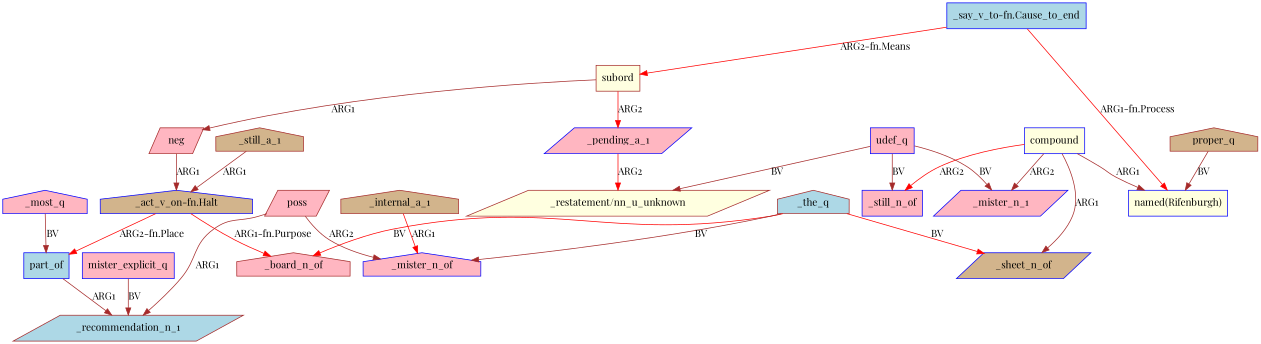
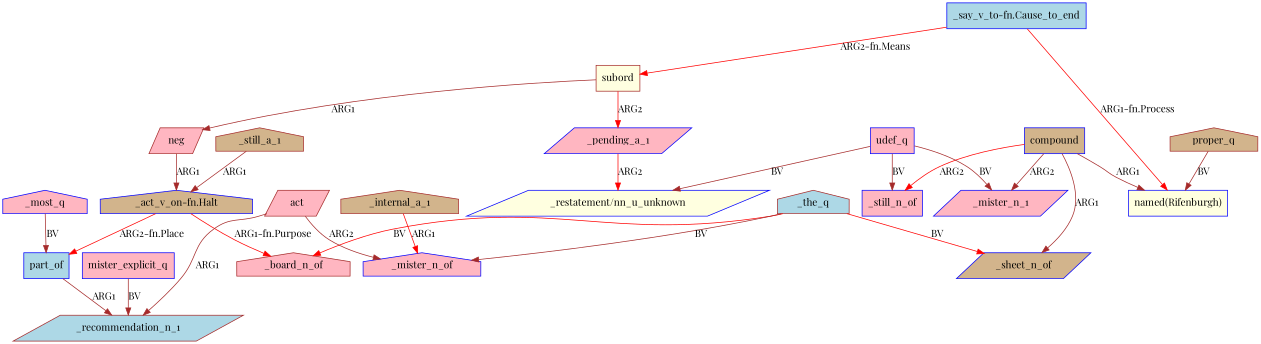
node "compound": fillcolor lightyellow -> tan
node "poss": label "poss" -> "act"
node "_restatement/nn_u_unknown": color brown -> blue
